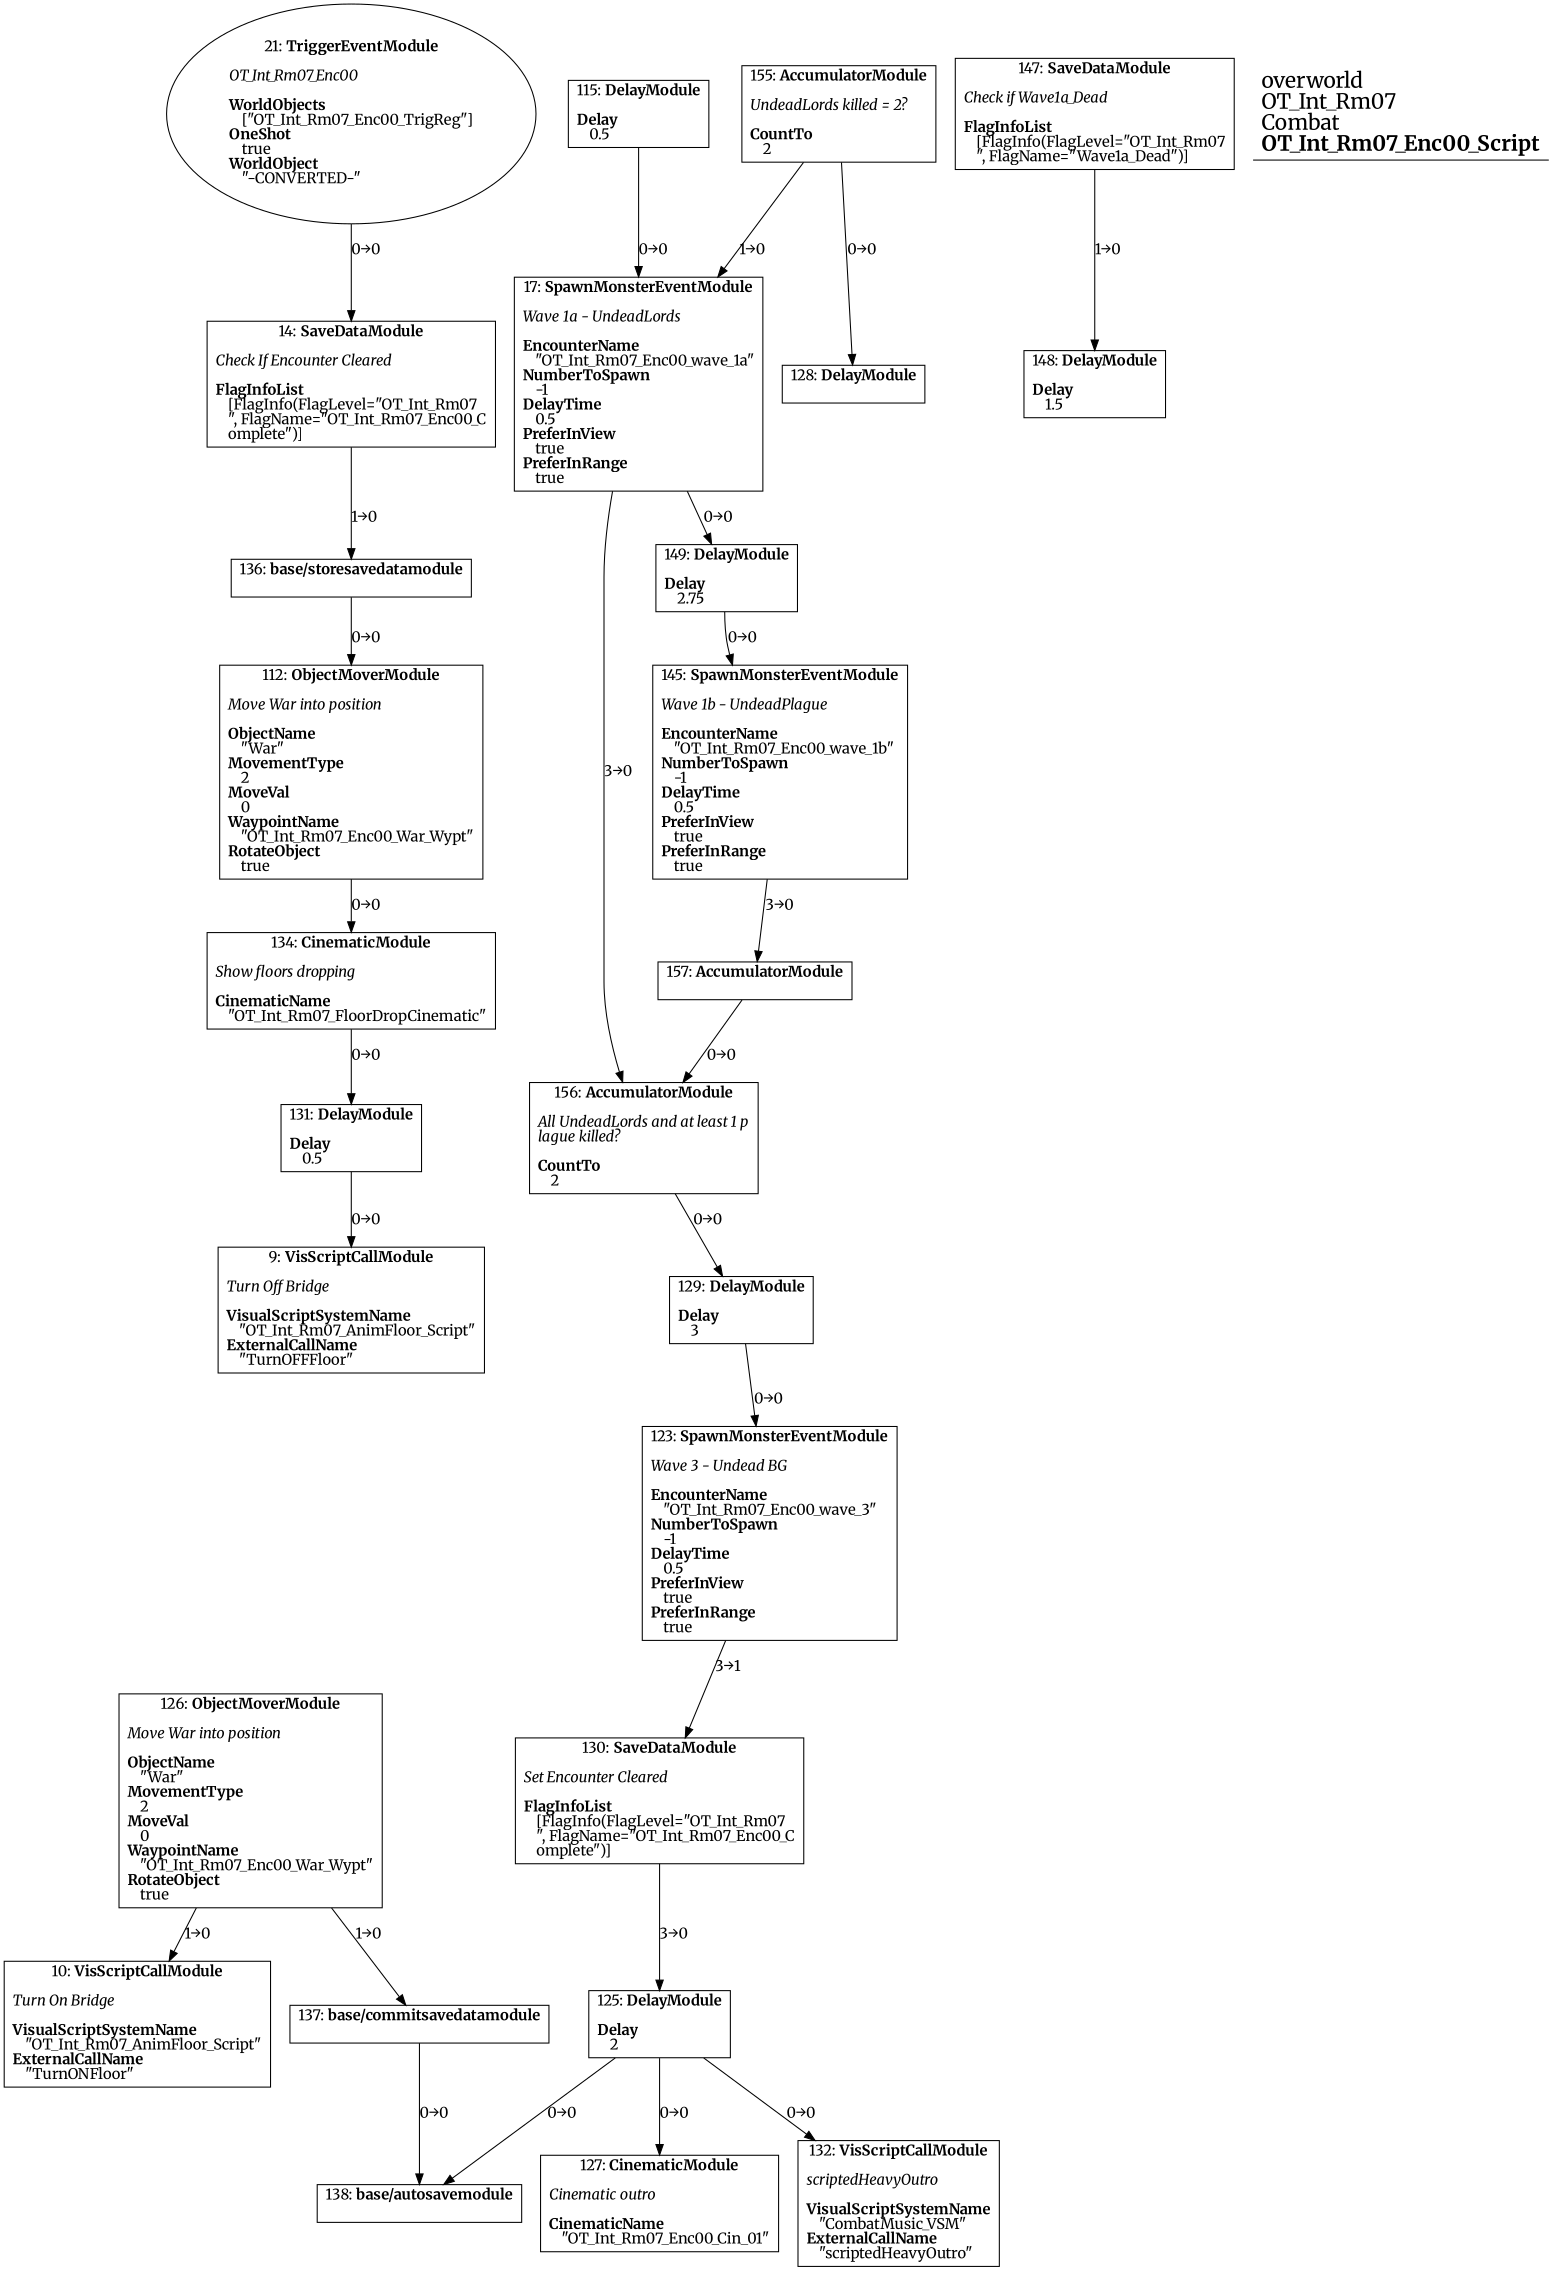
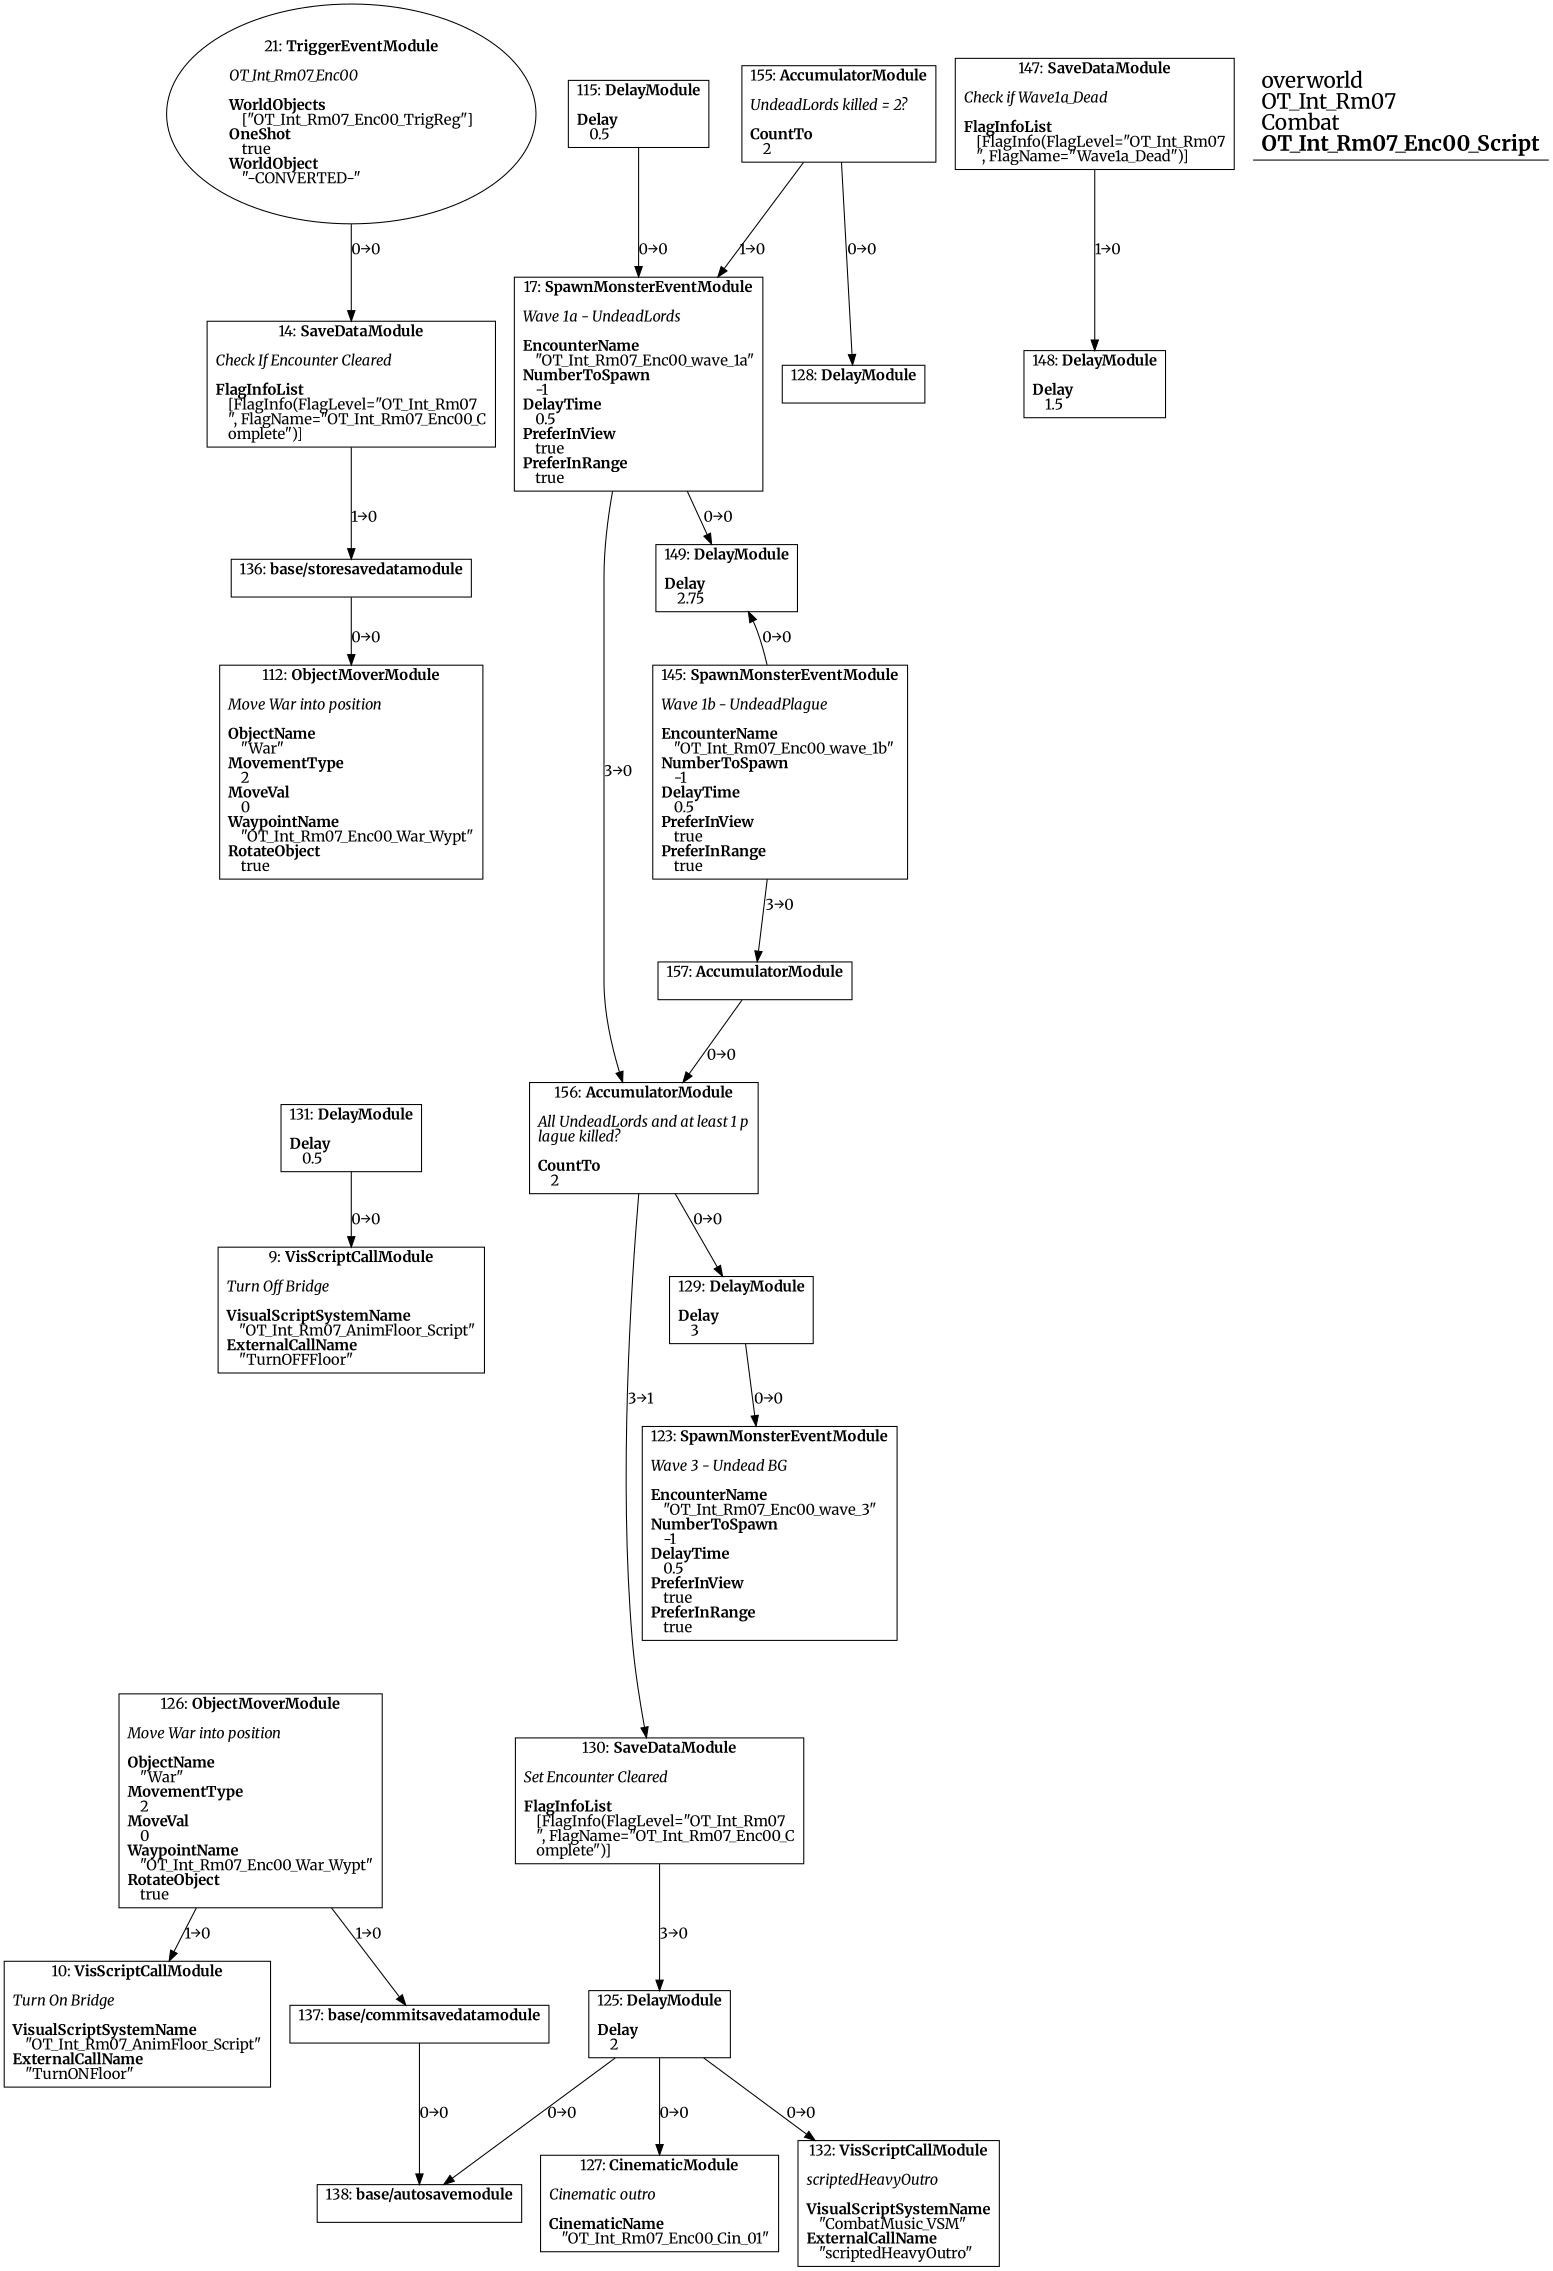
edge "149:" -> "145:": reversed
node "134:": removed
edge "123:" -> "130:": now "156:" -> "130:"
